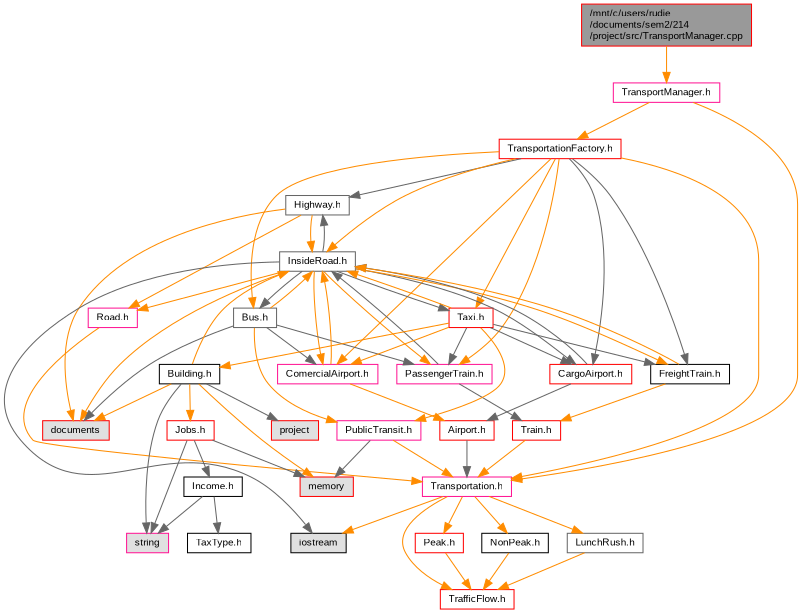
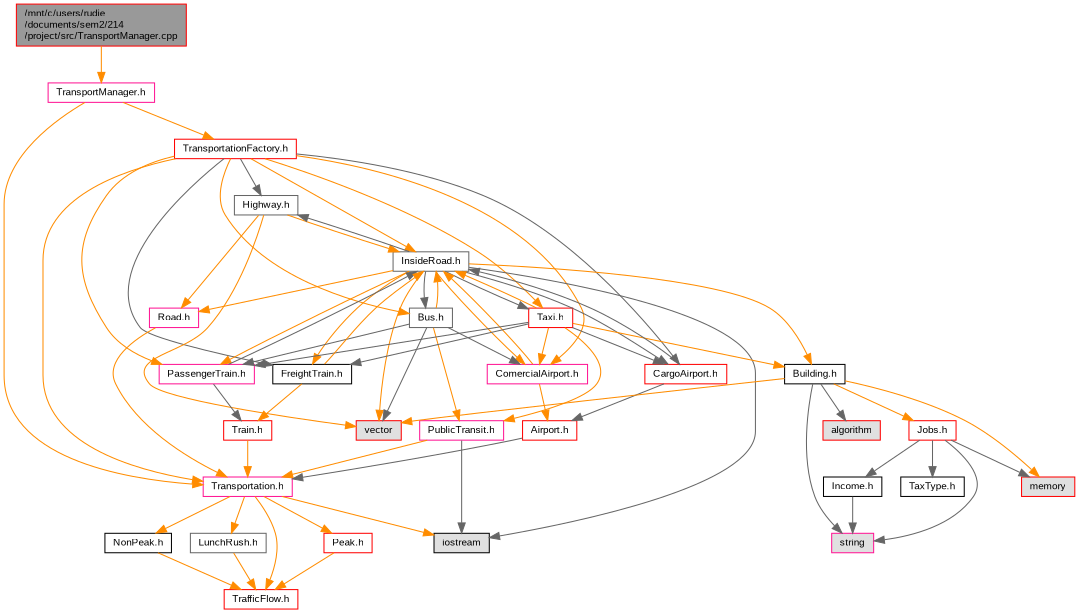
edge "Building.h" -> "InsideRoad.h": reversed
node "documents": label "documents" -> "vector"
node "project": label "project" -> "algorithm"
edge "PublicTransit.h" -> "memory": now "PublicTransit.h" -> "iostream"
edge "Income.h" -> "TaxType.h": now "Jobs.h" -> "TaxType.h"
